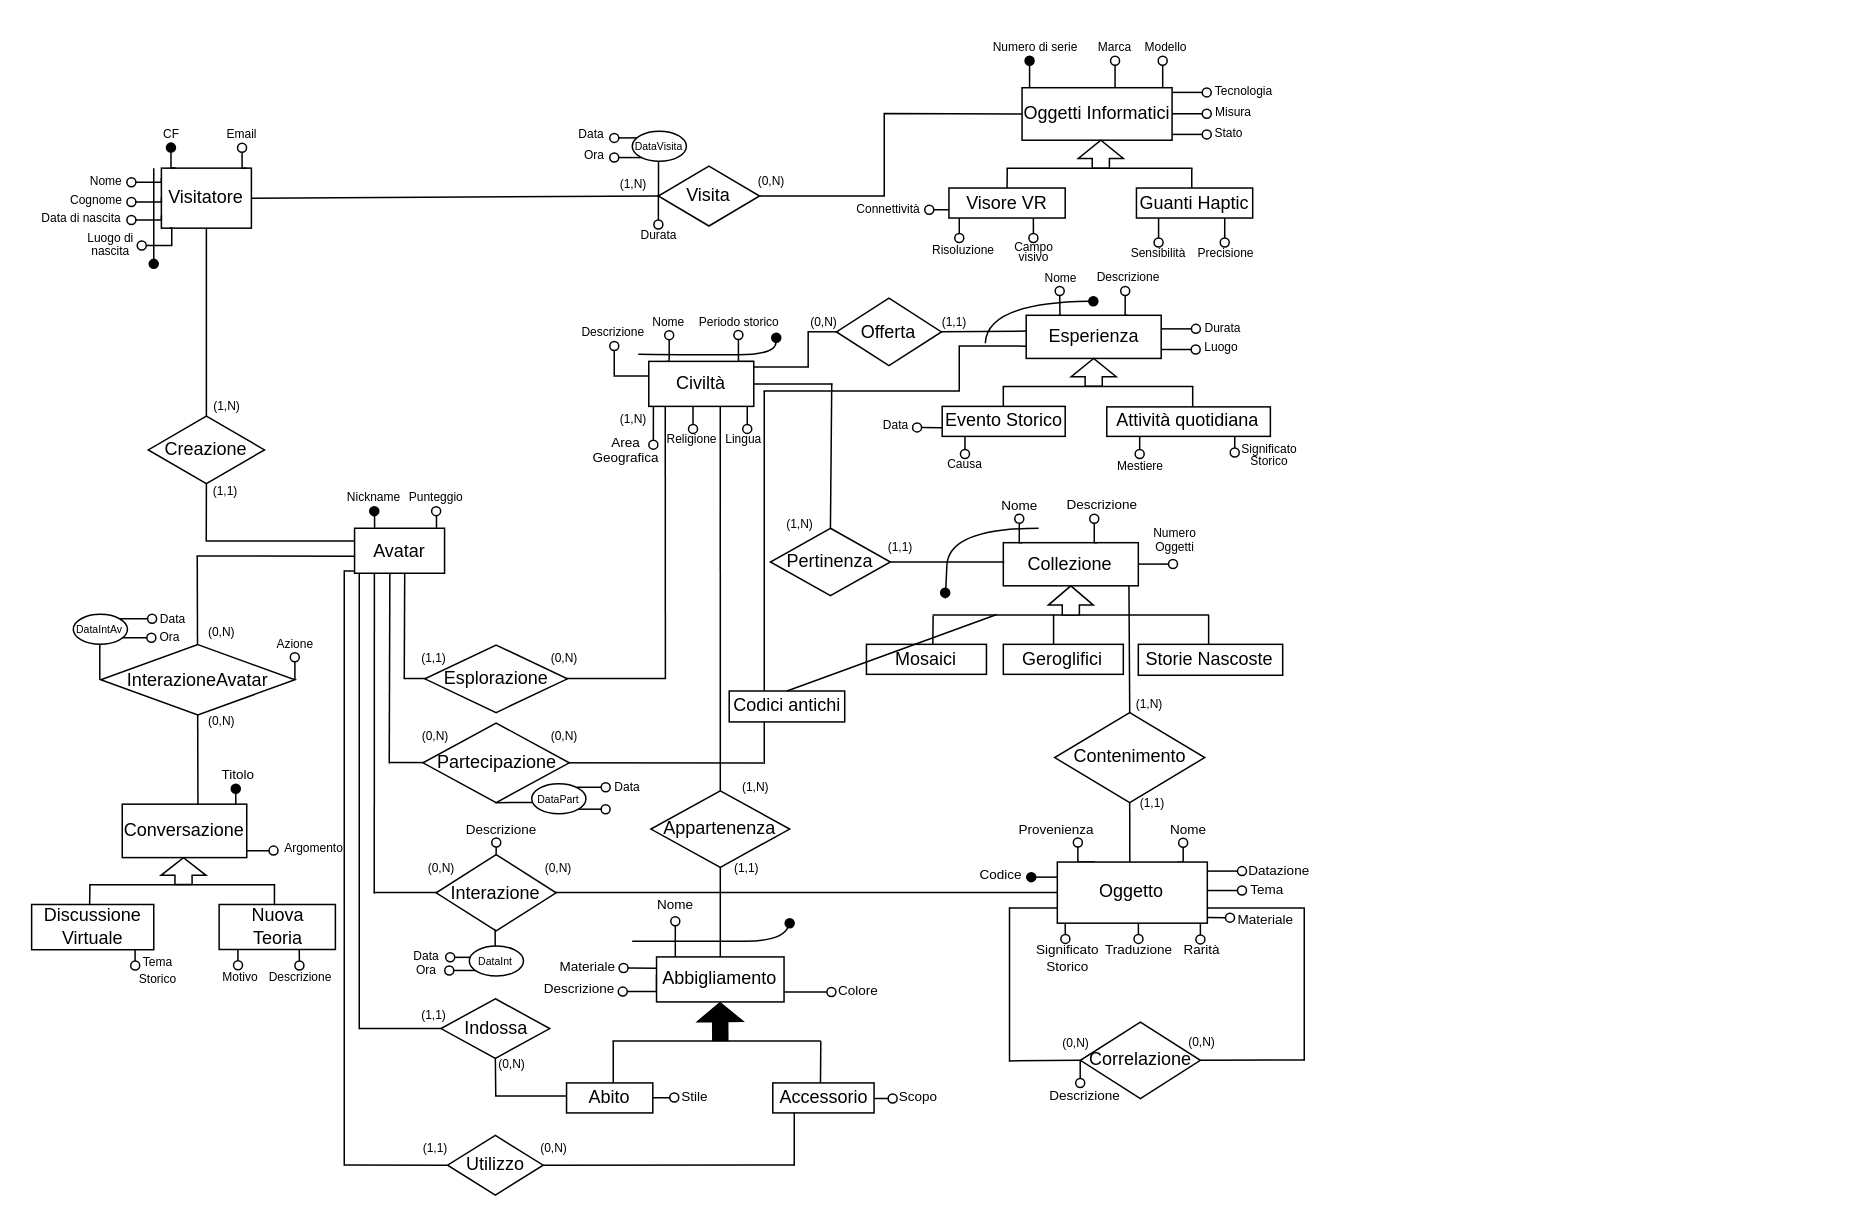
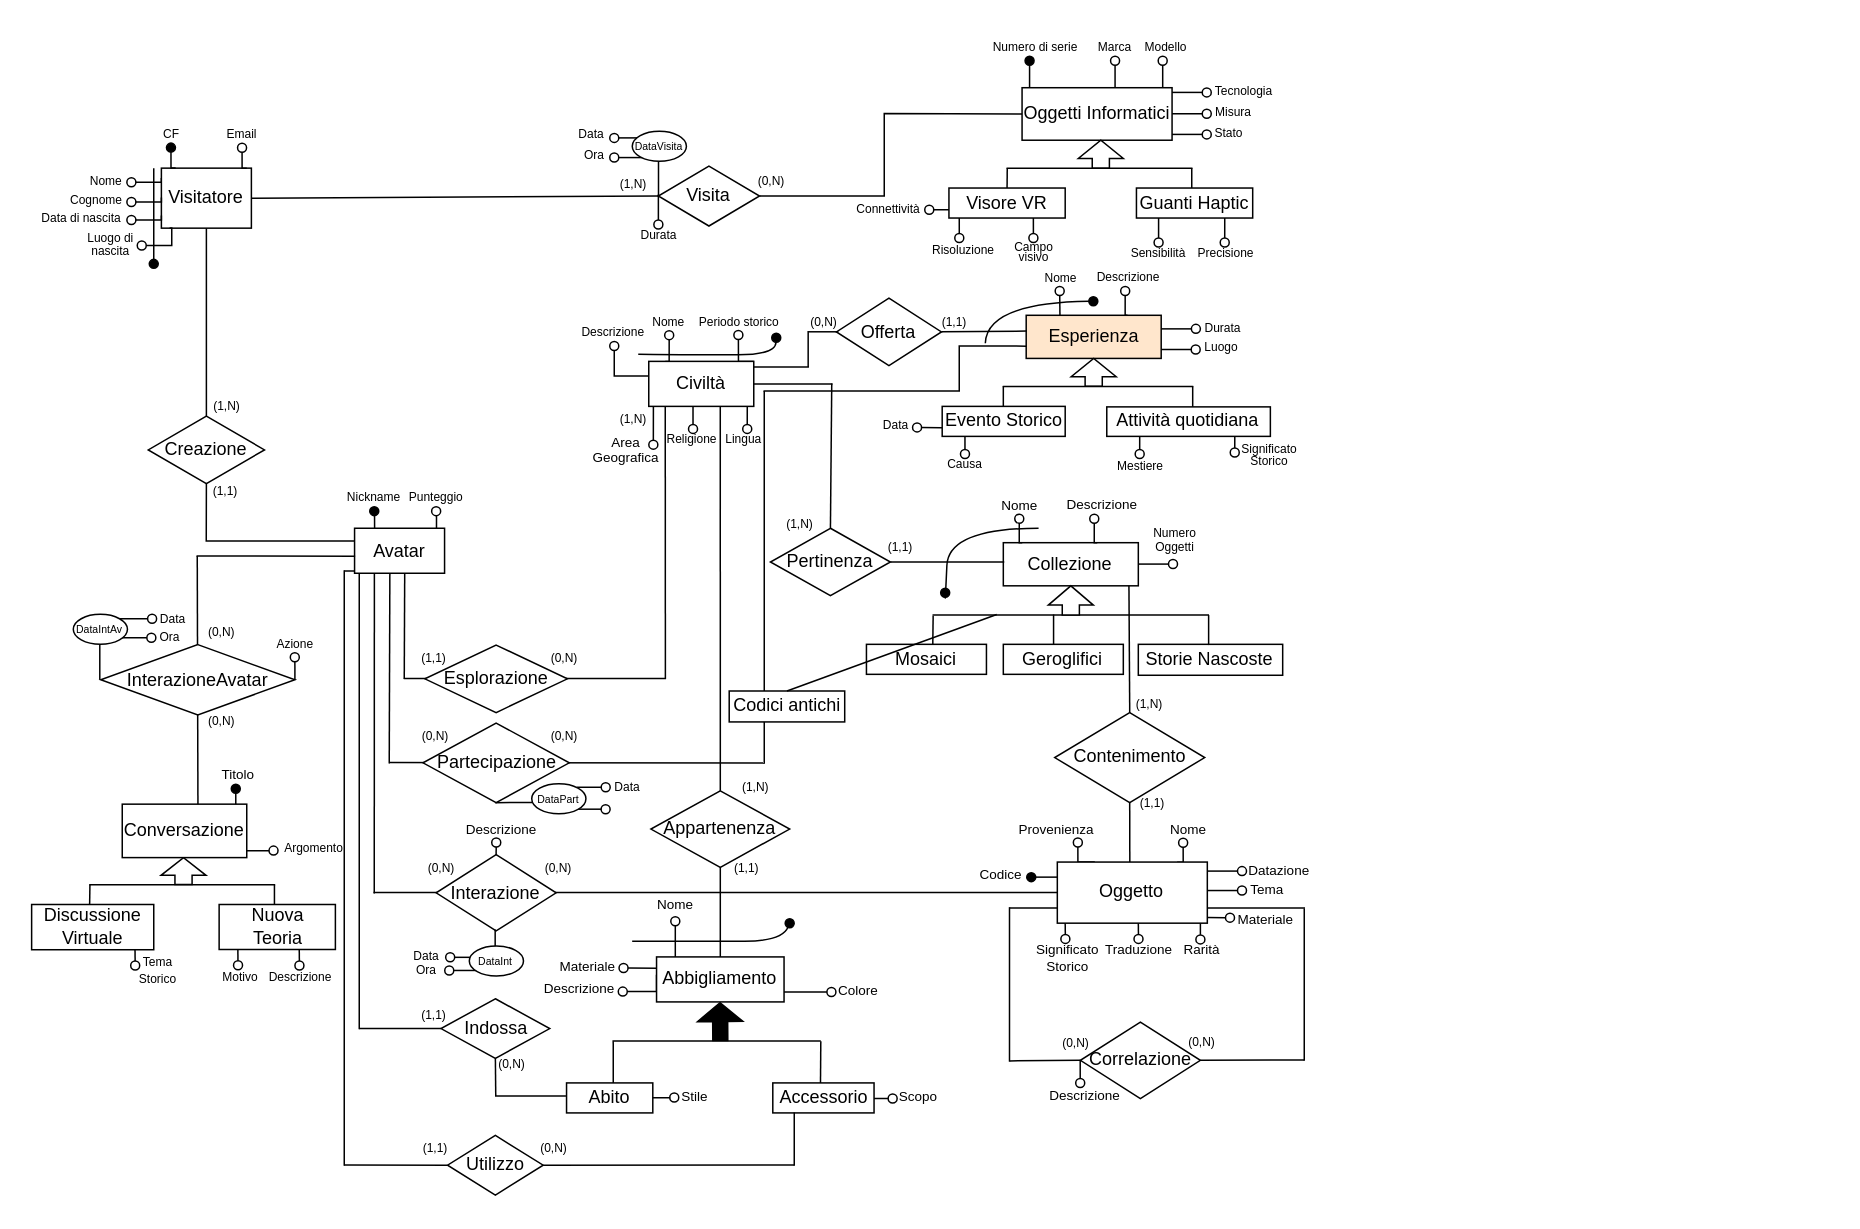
node "Esperienza": fillcolor #ffffff -> #ffe6cc
